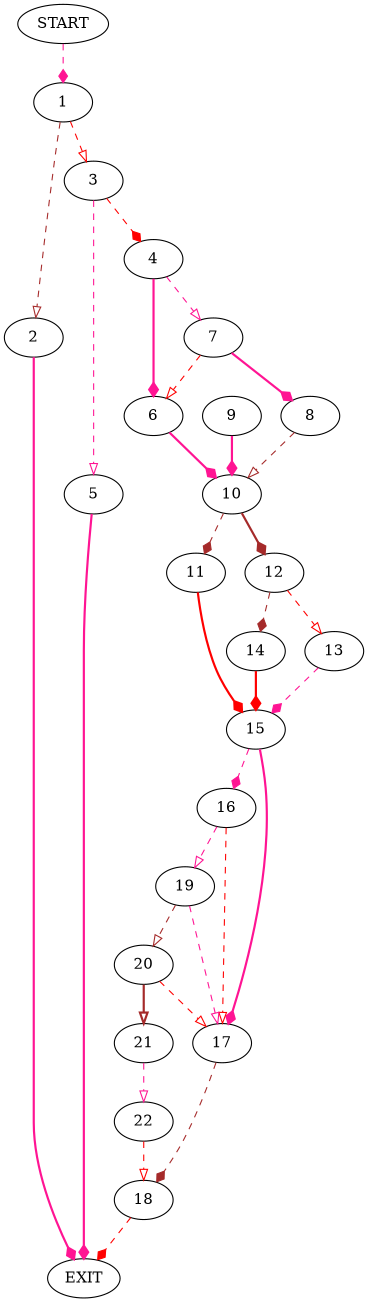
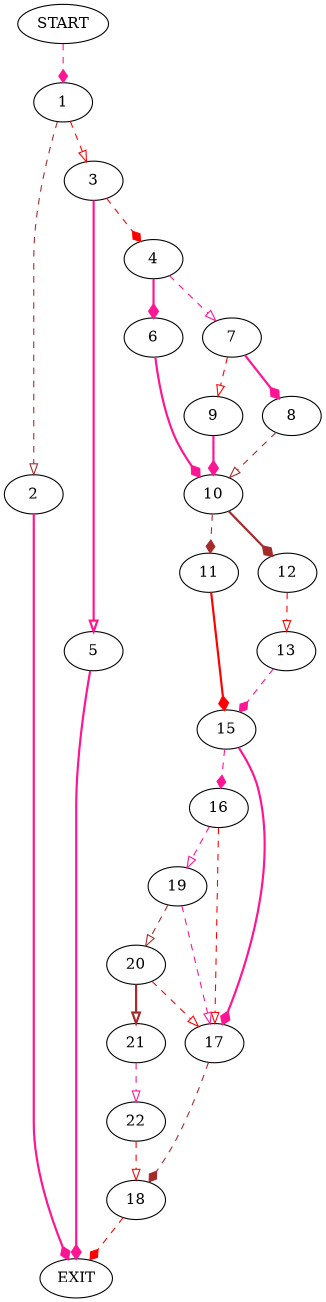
edge "3" -> "5": style dashed -> bold
edge "7" -> "6": now "7" -> "9"
node "14": removed
